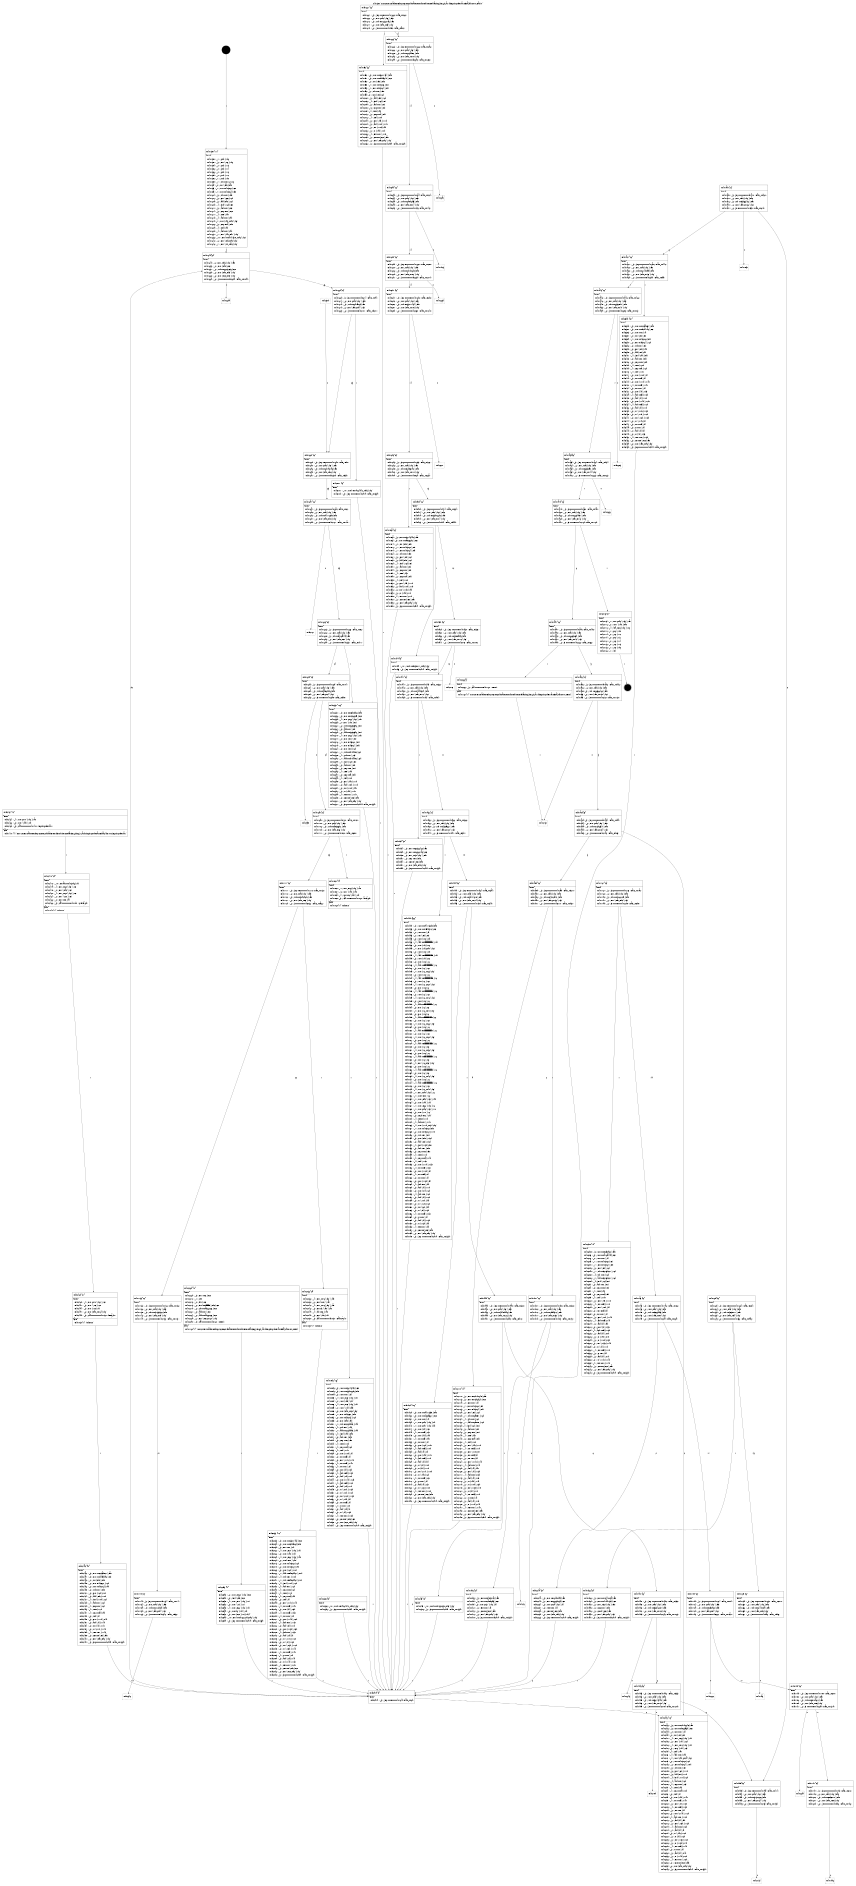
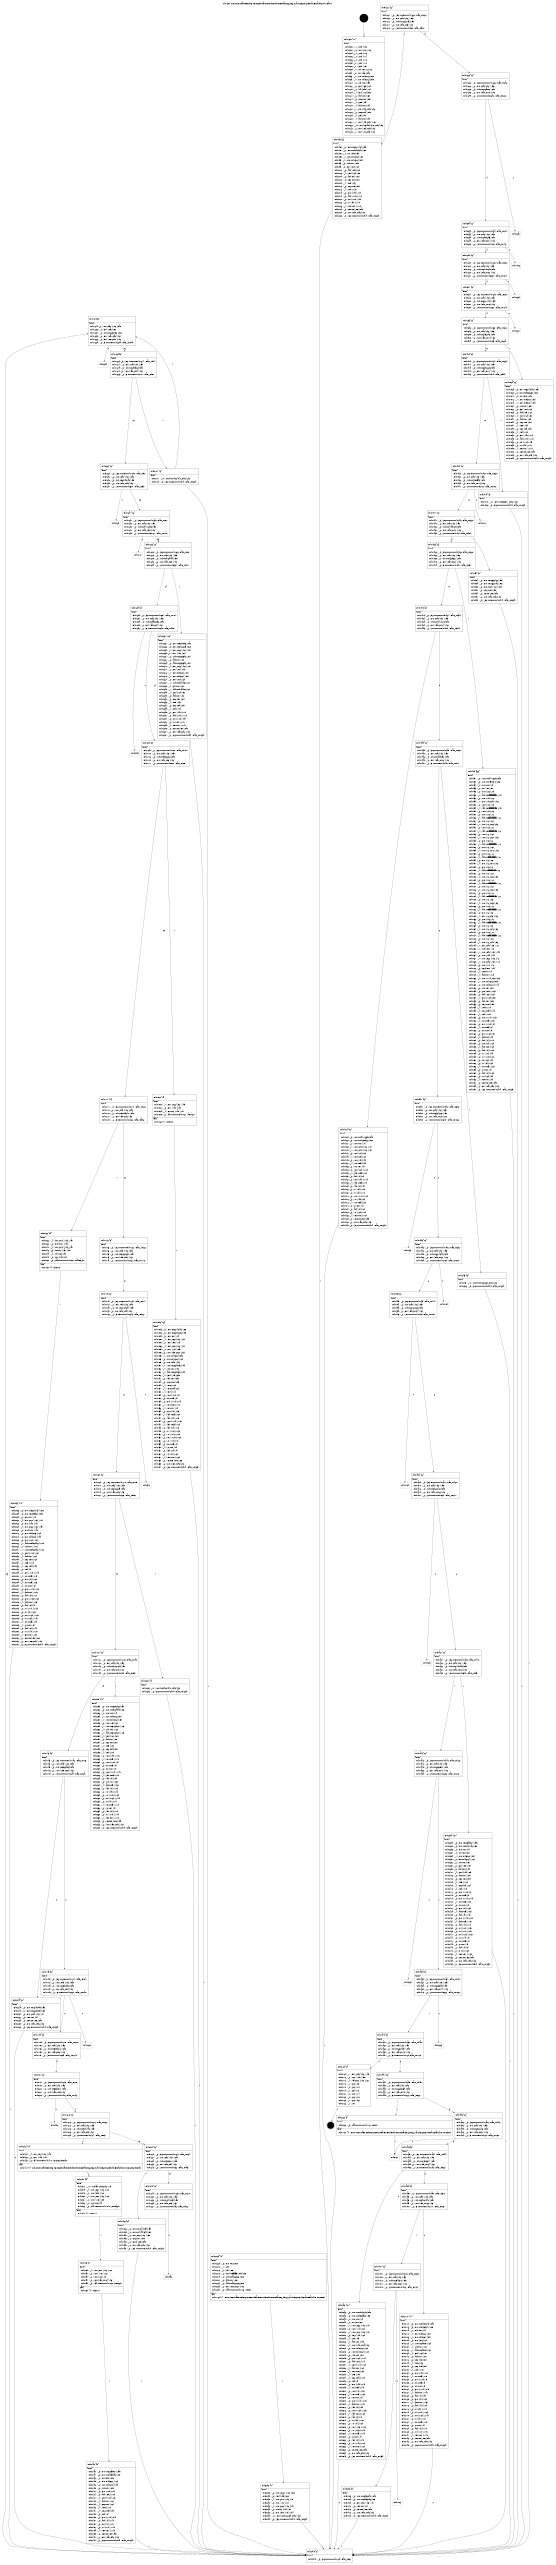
edge "0x4015e0 [111]" -> "0x40164f [32]": now "0x402101 [15]" -> "0x40164f [32]"
edge "0x40250b" -> "0x40168b [28]": reversed
edge "0x401a0b [28]" -> "0x4019ef [28]": reversed
node "0x40176b [28]": added
edge "0x402919 [5]" -> "0x4021a3 [167]": reversed
node "0x4028f9": removed
node "0x401813 [28]": added
